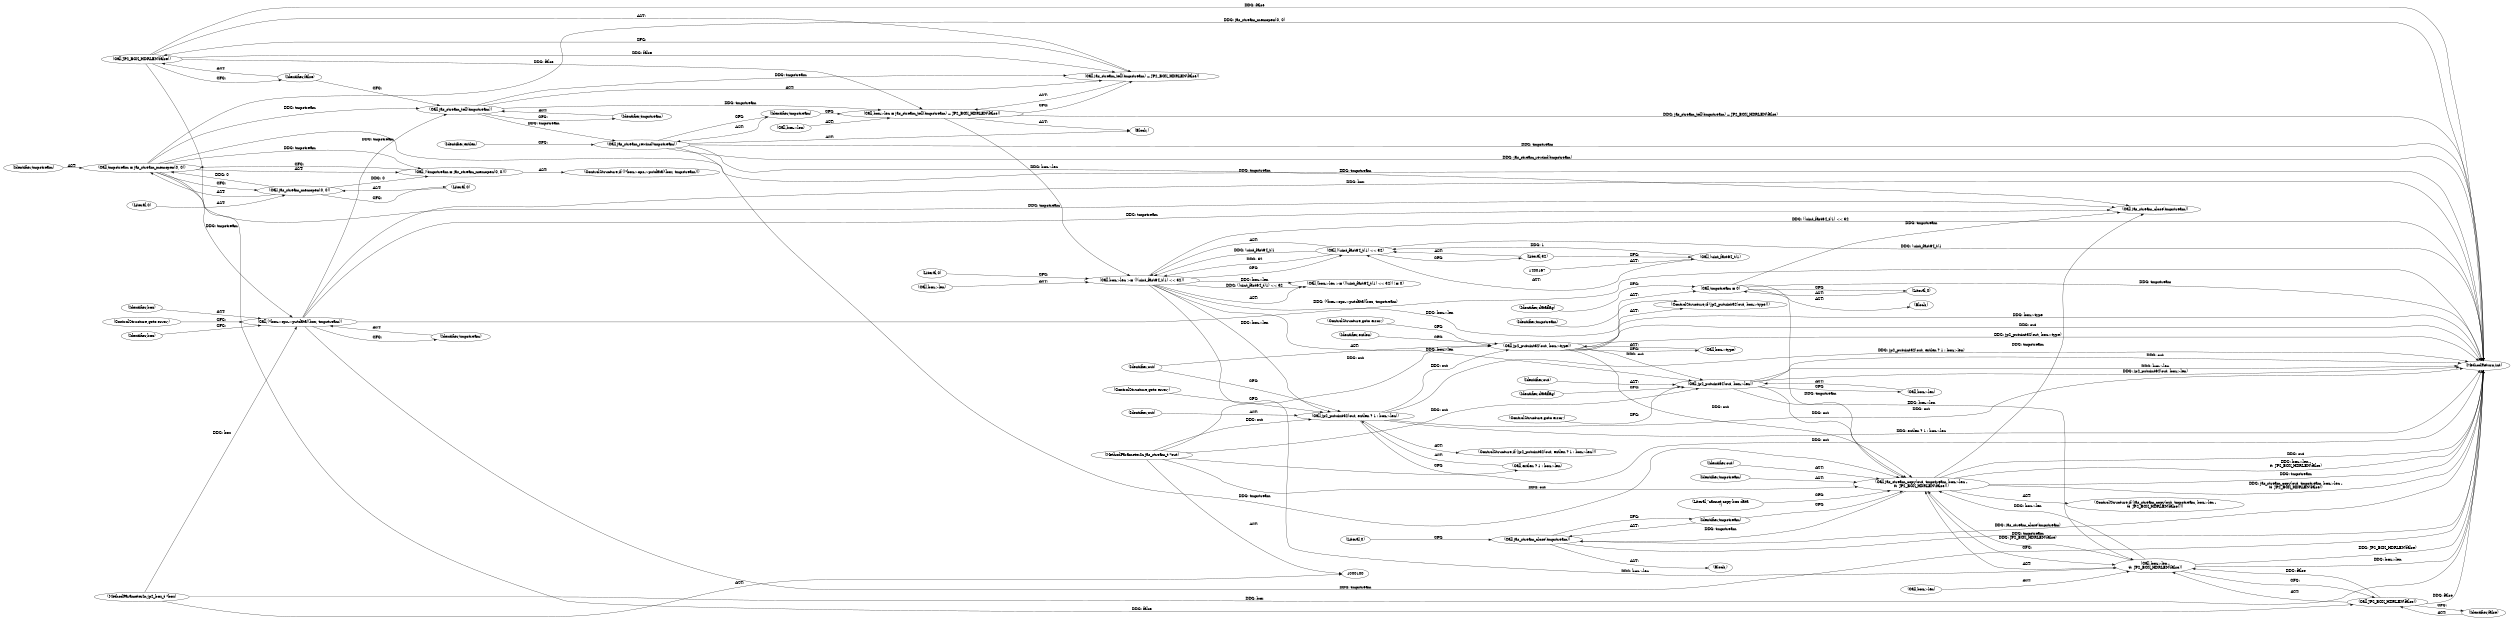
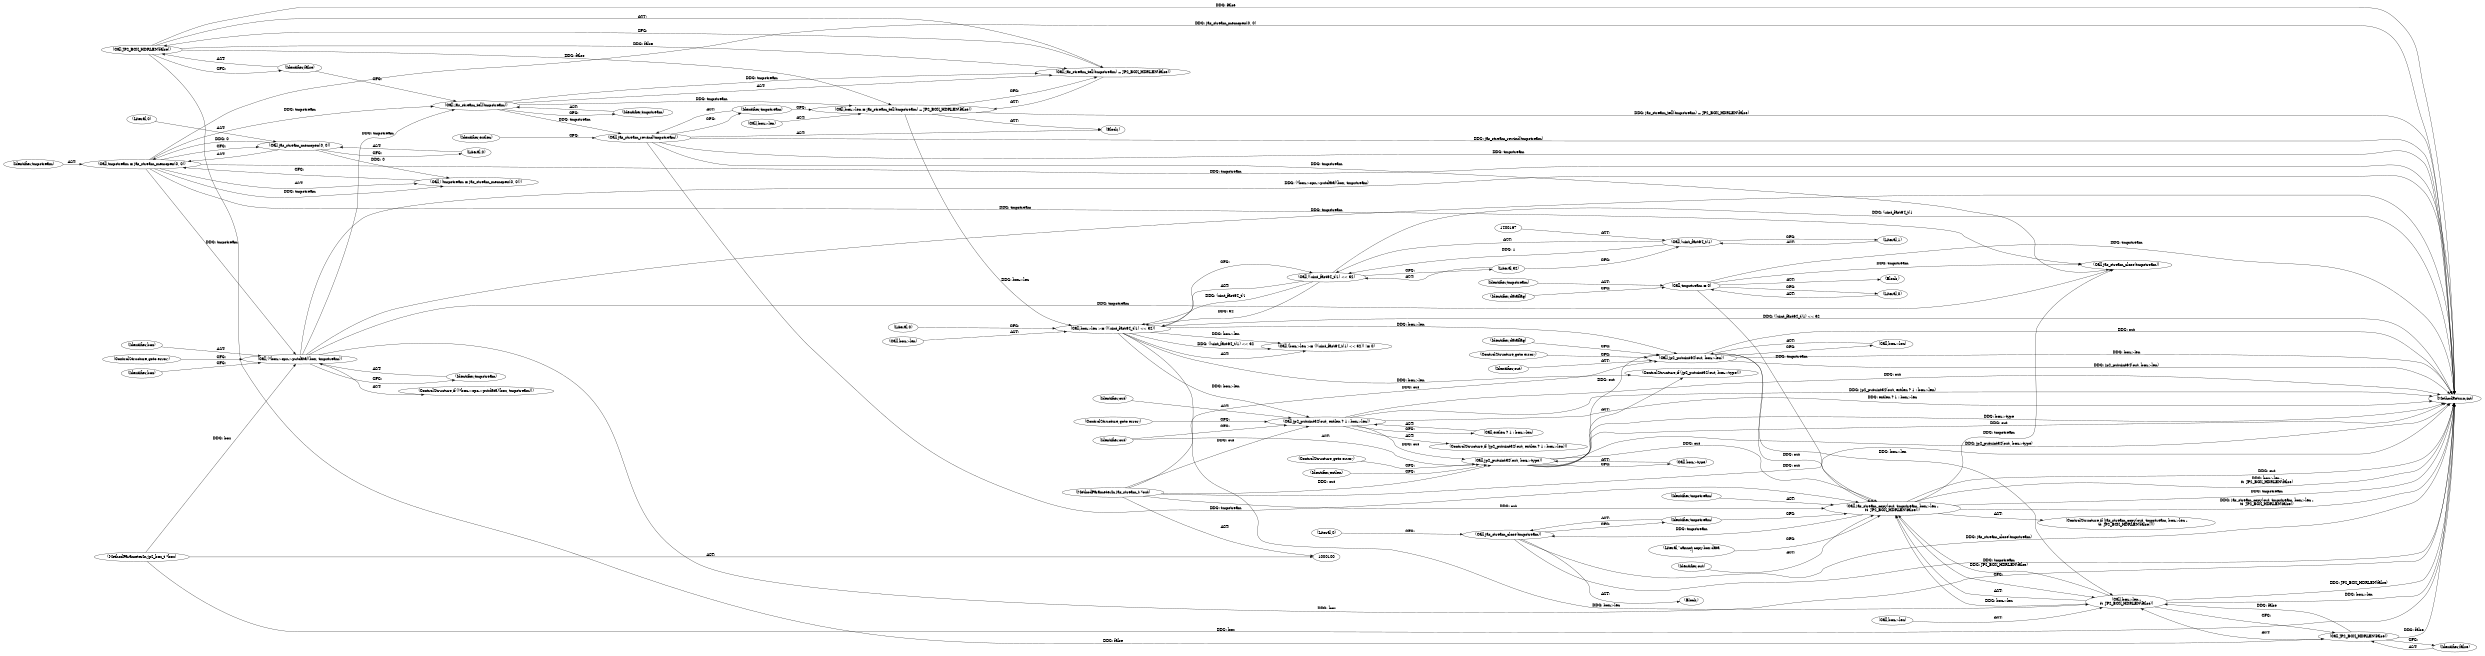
edge "(Call,!(tmpstream = jas_stream_memopen(0, 0)))" -> "(ControlStructure,if ((*box->ops->putdata)(box, tmpstream)))": now "(Call,(*box->ops->putdata)(box, tmpstream))" -> "(ControlStructure,if ((*box->ops->putdata)(box, tmpstream)))"
node "(Literal,1)": added
